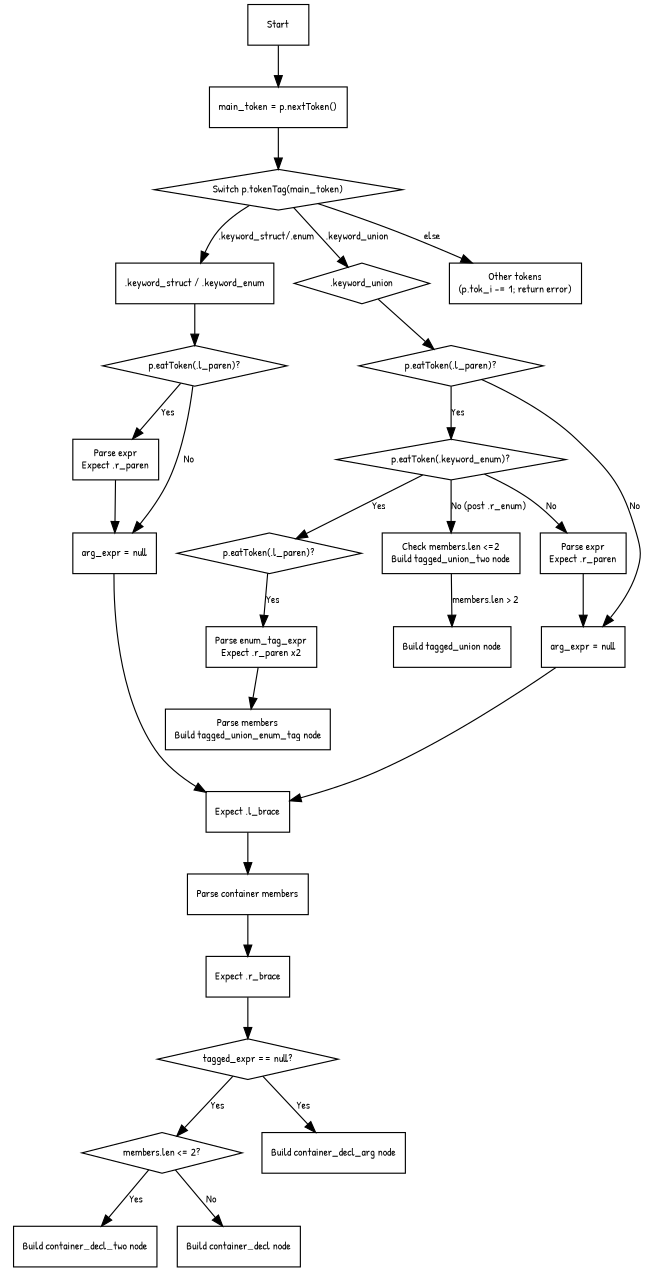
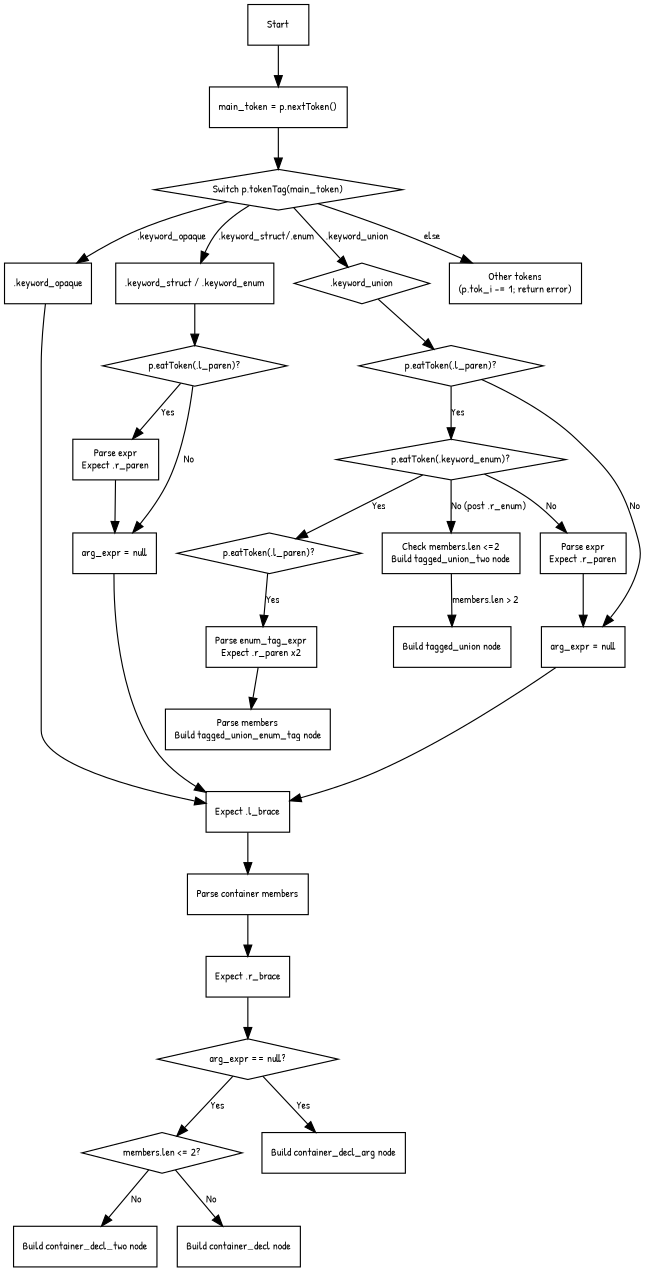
node ".keyword_opaque": added
node "tagged_expr == null?": label "tagged_expr == null?" -> "arg_expr == null?"
edge "members.len <= 2?" -> "Build container_decl_two node": label "Yes" -> "No"
